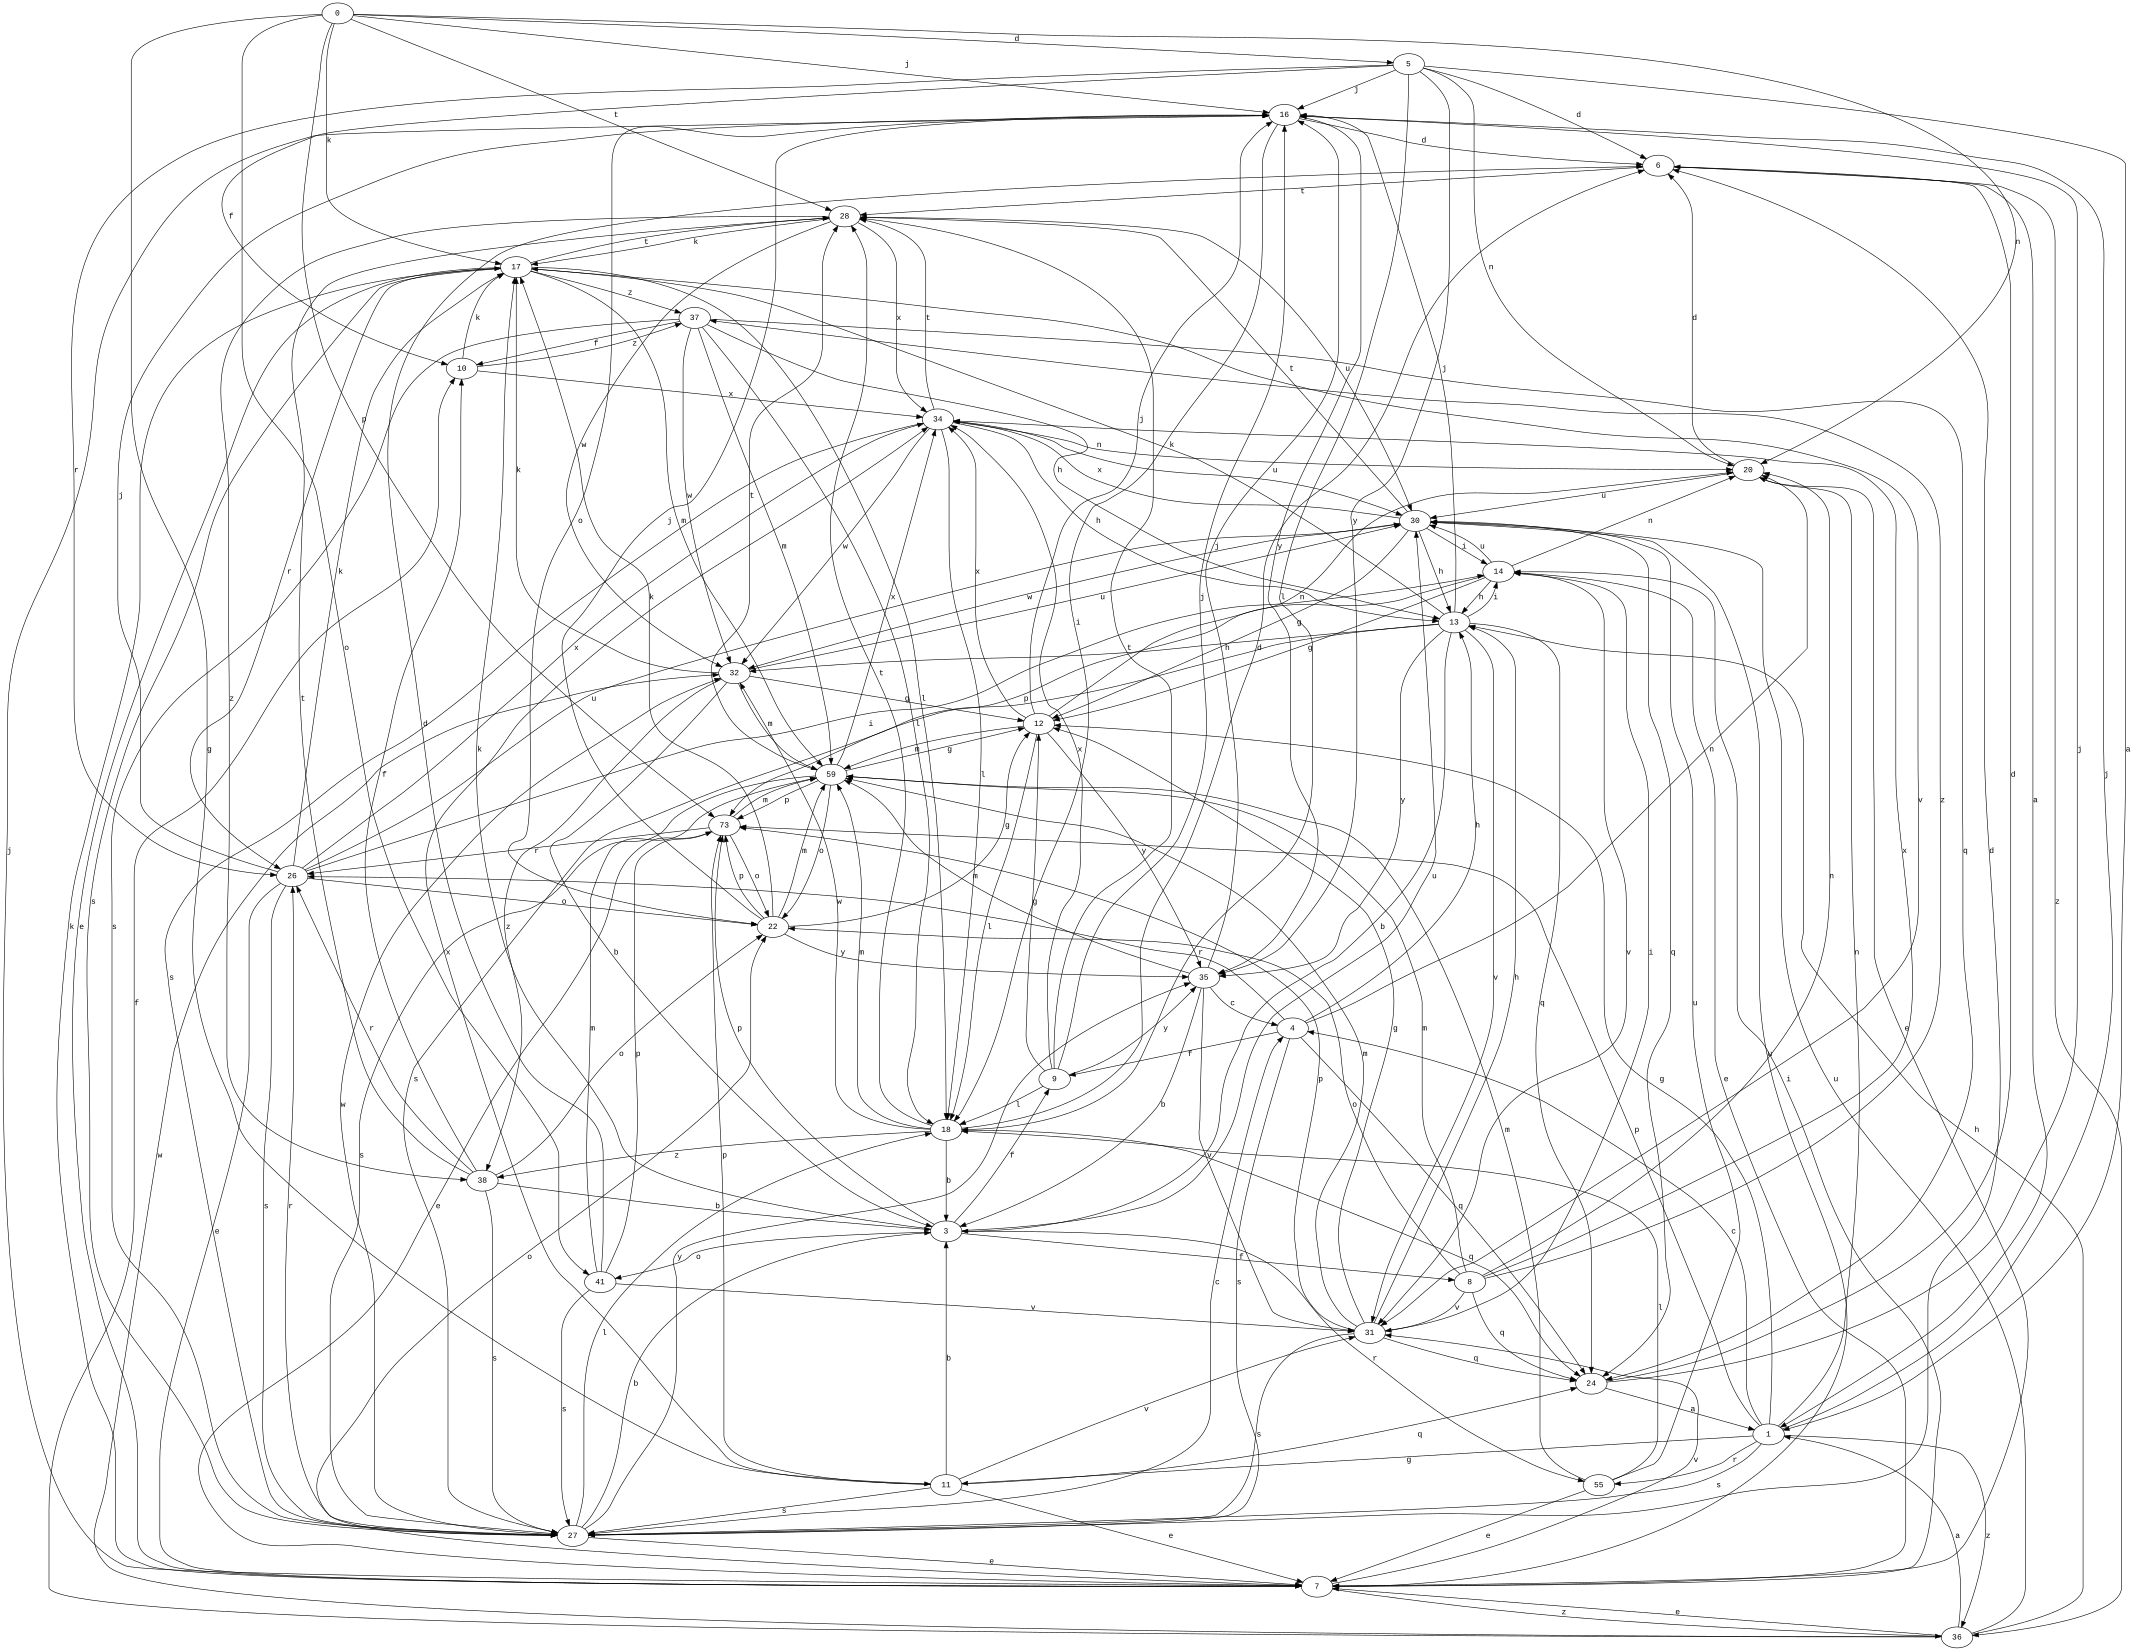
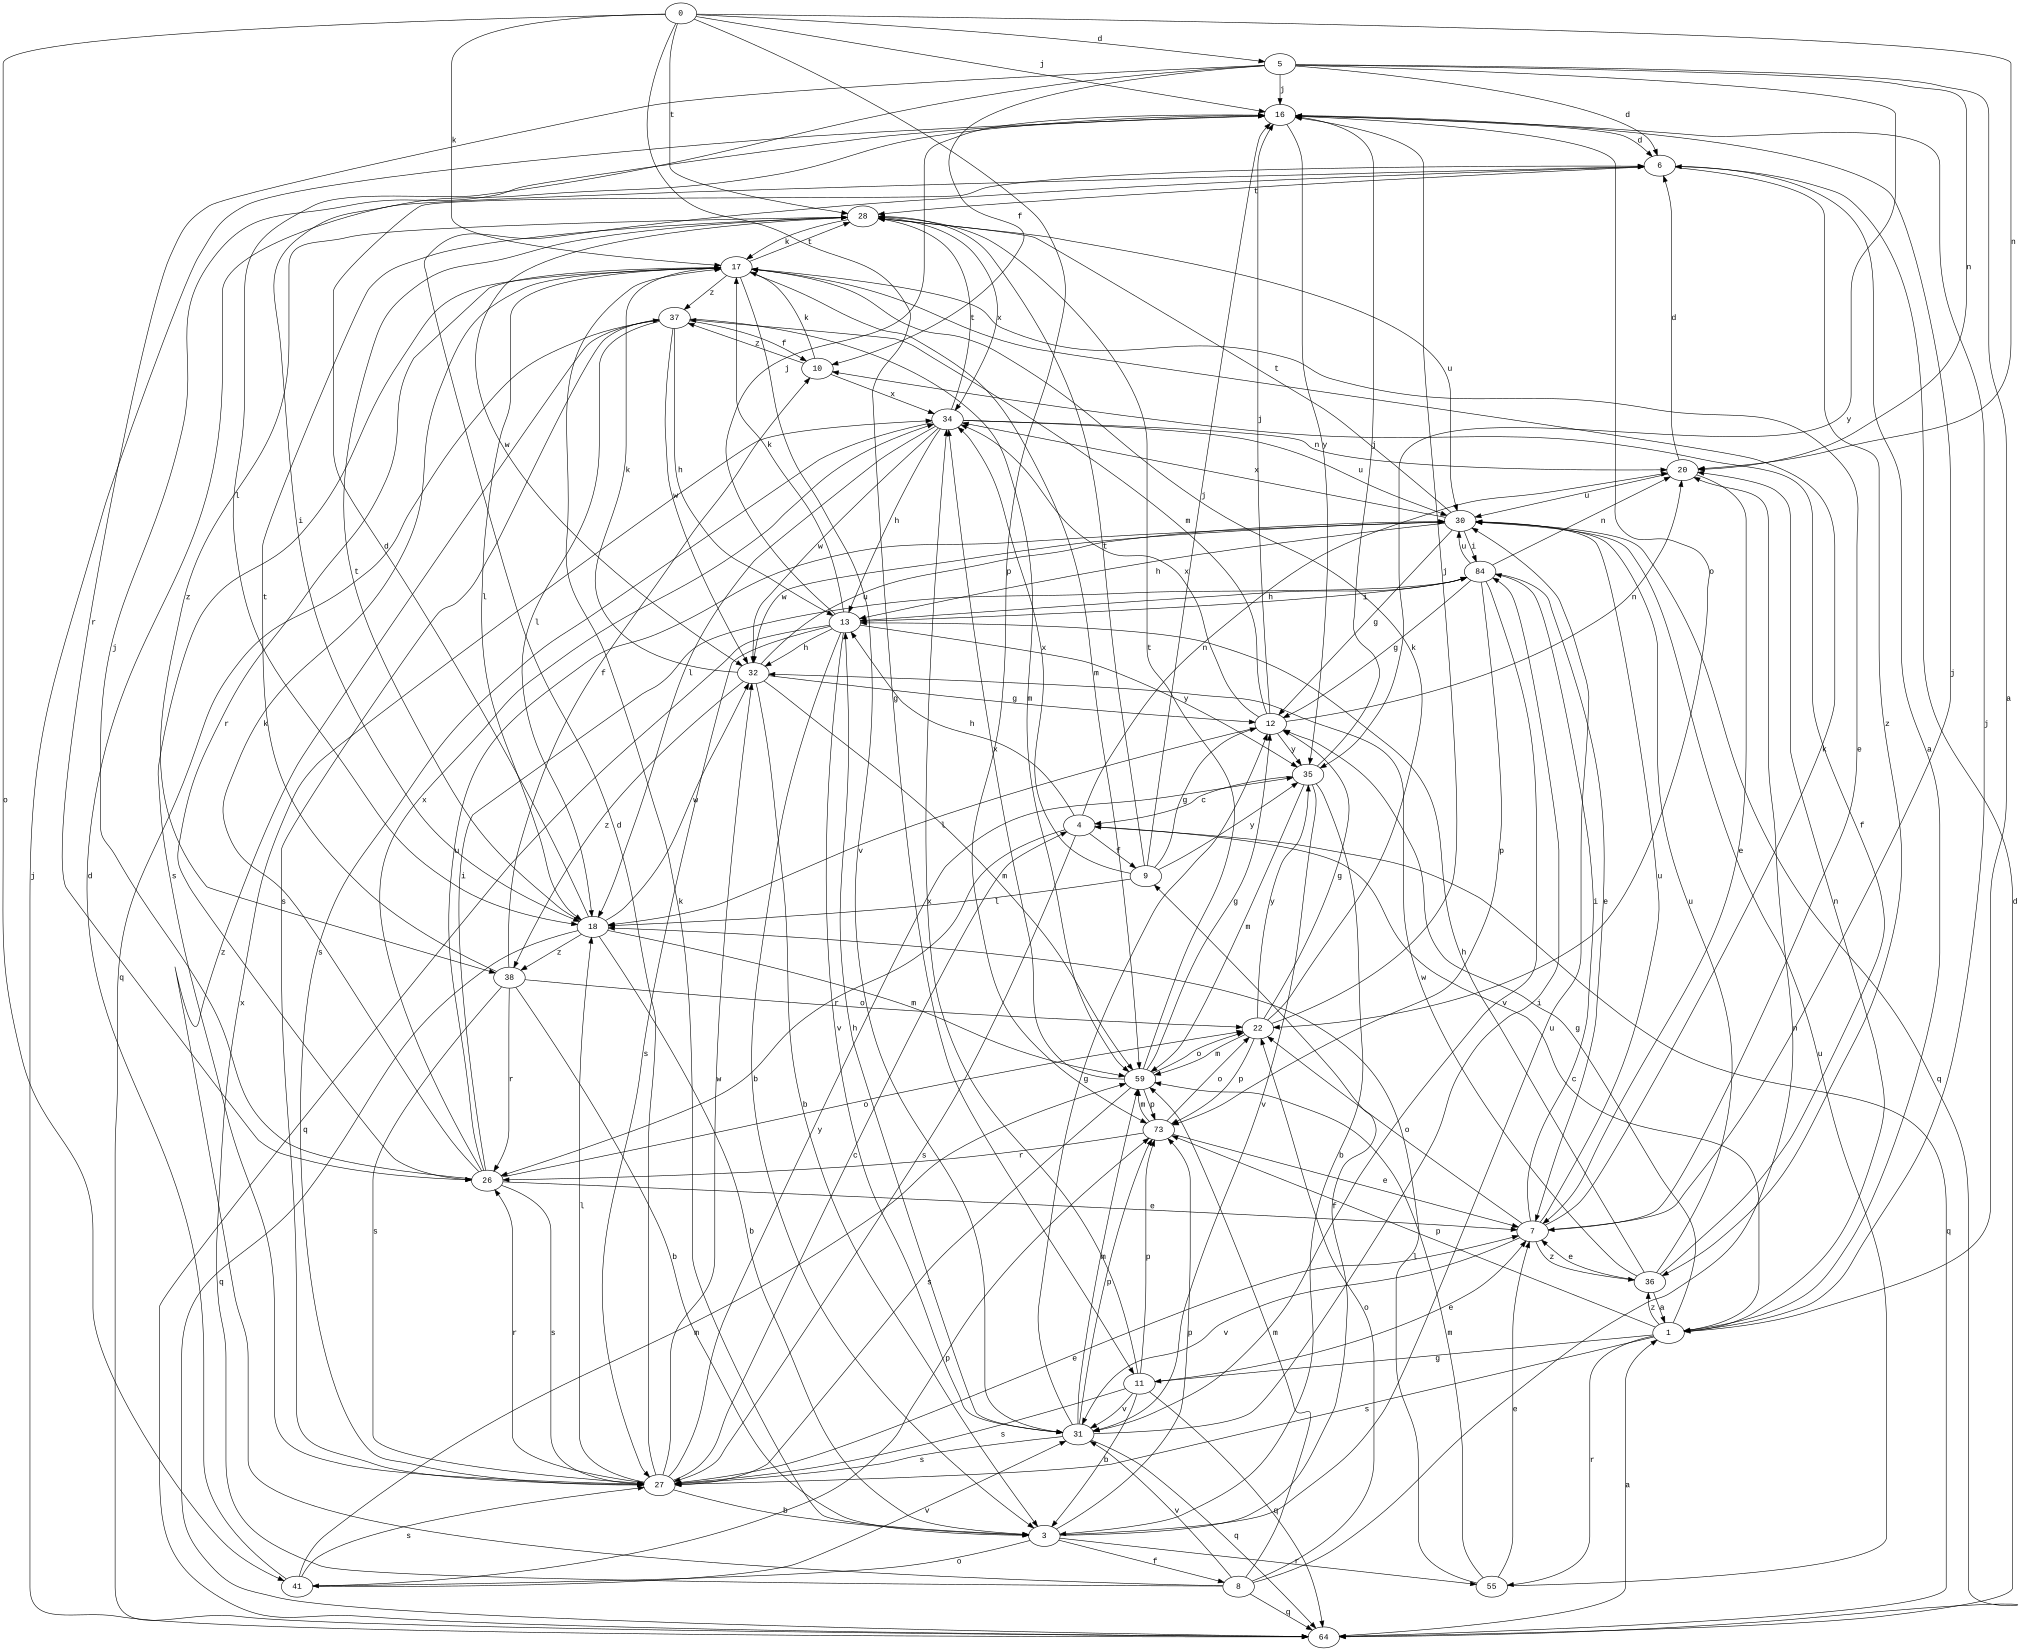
node "14": label "14" -> "84"
edge "12" -> "59": now "12" -> "37"
node "24": label "24" -> "64"
